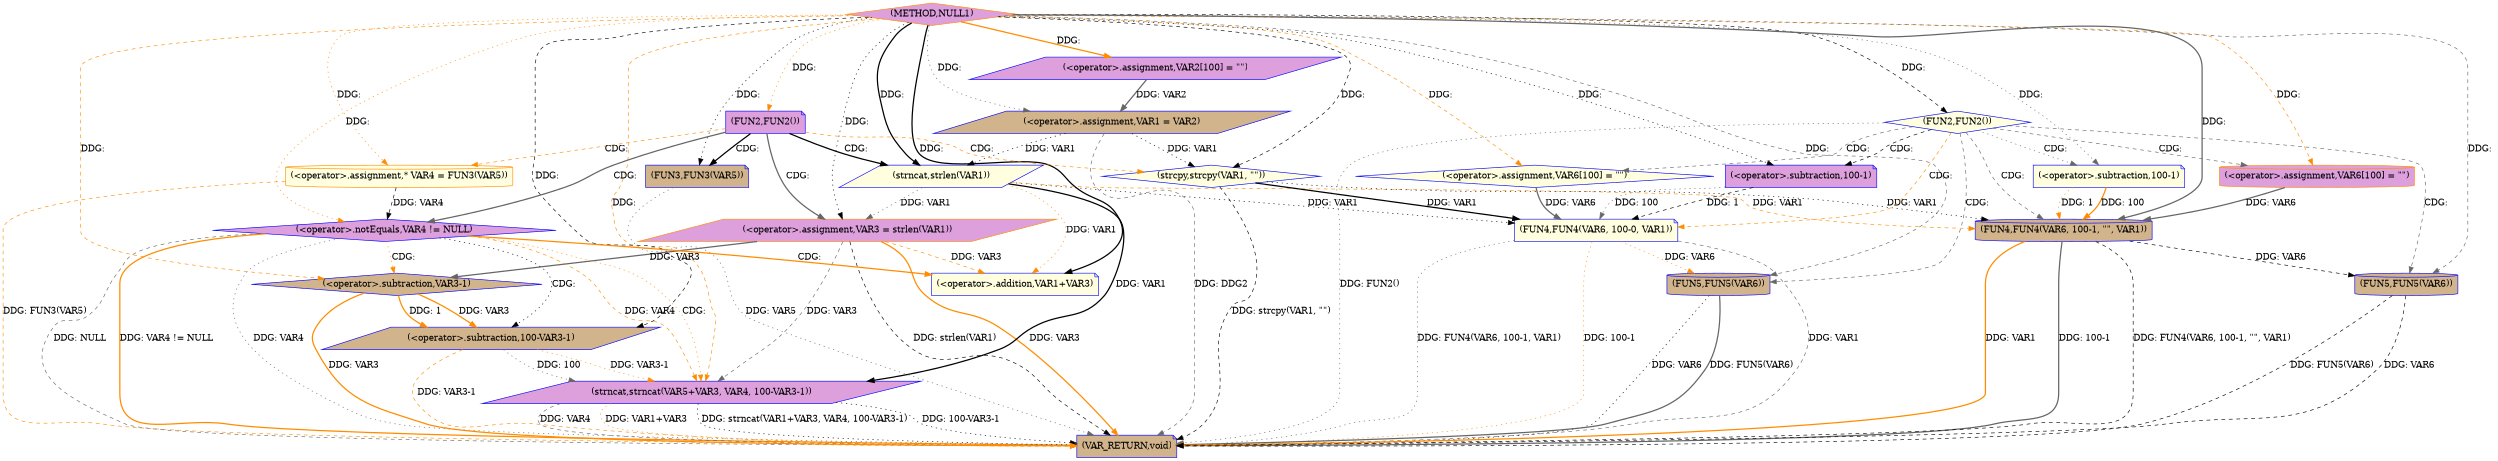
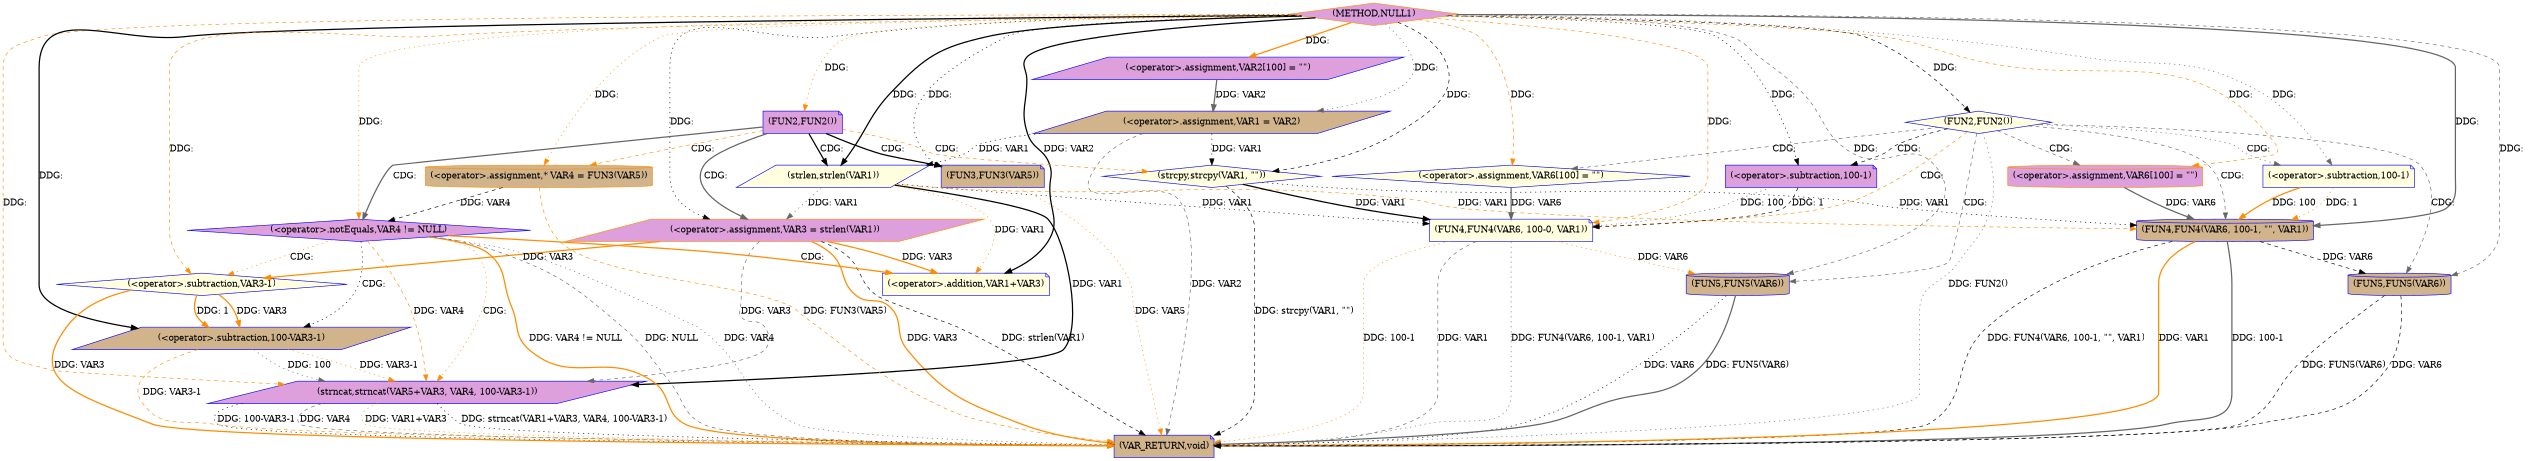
edge "(METHOD,NULL1)" -> "(FUN4,FUN4(VAR6, 100-0, VAR1))": added, label "DDG:"
edge "(METHOD,NULL1)" -> "(<operator>.subtraction,100-VAR3-1)": style dashed -> bold
edge "(METHOD,NULL1)" -> "(<operator>.addition,VAR1+VAR3)": label "DDG: " -> "DDG: VAR2"
node "(<operator>.assignment,* VAR4 = FUN3(VAR5))": fillcolor lightyellow -> tan
node "(strncat,strlen(VAR1))": label "(strncat,strlen(VAR1))" -> "(strlen,strlen(VAR1))"
edge "(<operator>.assignment,VAR3 = strlen(VAR1))" -> "(<operator>.addition,VAR1+VAR3)": style dashed -> bold
edge "(<operator>.assignment,VAR3 = strlen(VAR1))" -> "(<operator>.subtraction,VAR3-1)": color gray40 -> darkorange
node "(<operator>.subtraction,VAR3-1)": fillcolor tan -> lightyellow
edge "(<operator>.assignment,VAR1 = VAR2)" -> "(VAR_RETURN,void)": label "DDG: DDG2" -> "DDG: VAR2"
edge "(FUN3,FUN3(VAR5))" -> "(VAR_RETURN,void)": color gray40 -> darkorange
